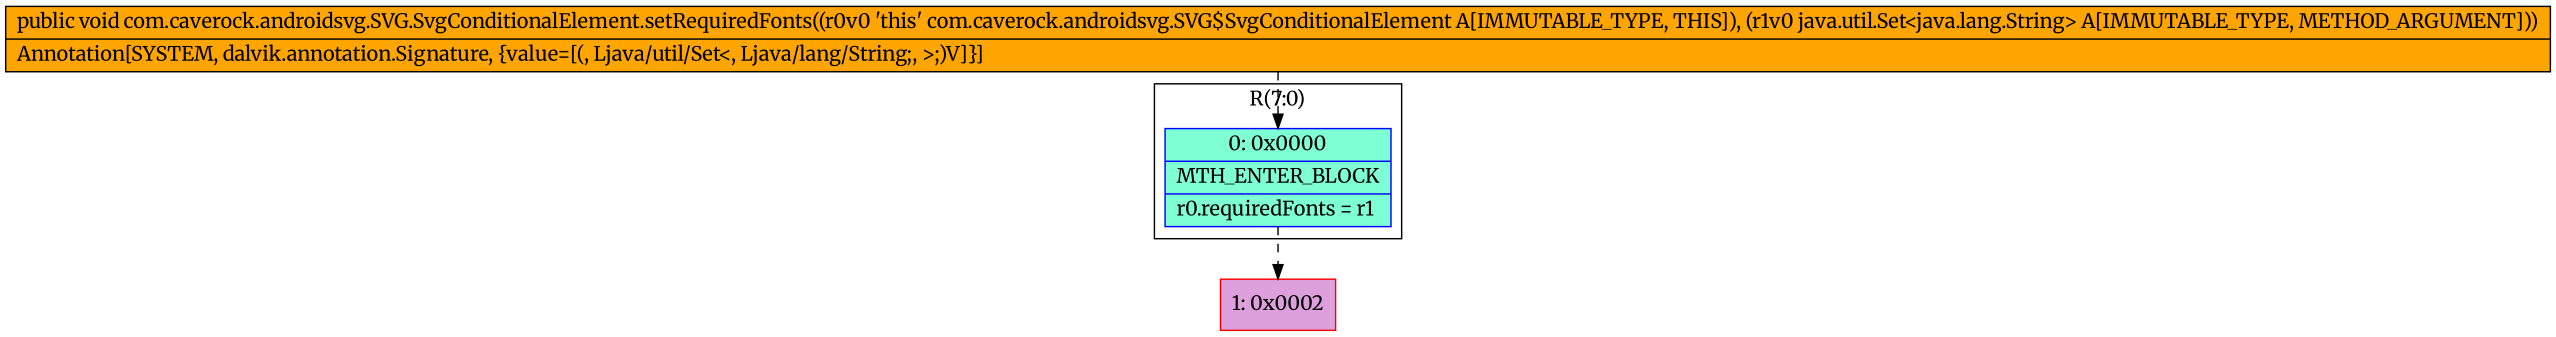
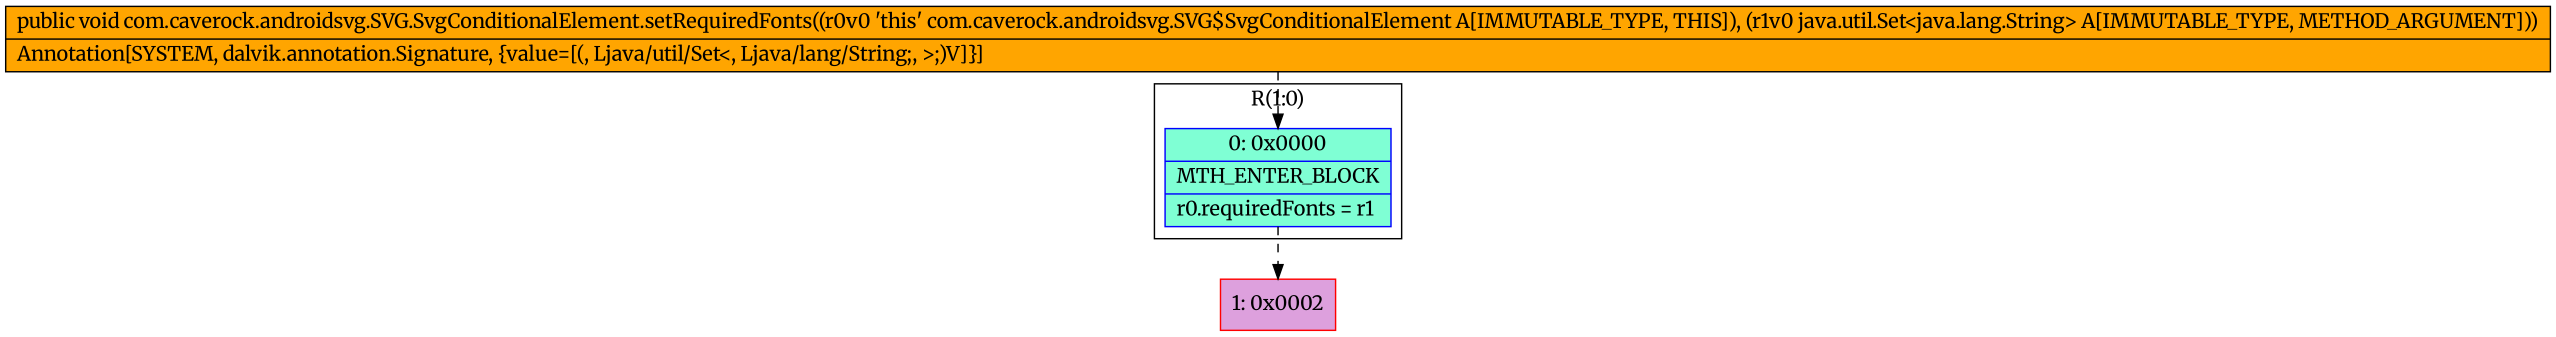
cluster "R(7:0)": label "R(7:0)" -> "R(1:0)"
